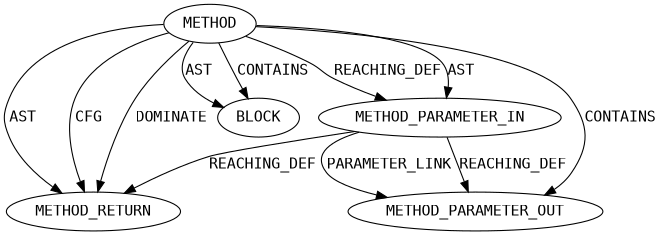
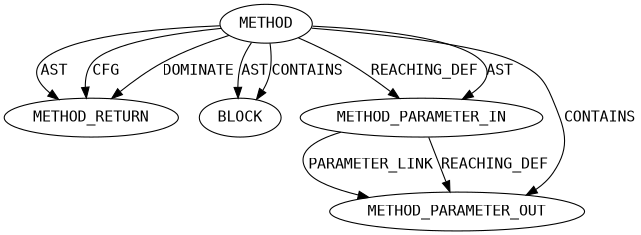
edge "METHOD_PARAMETER_IN" -> "METHOD_RETURN": removed, label "REACHING_DEF"
